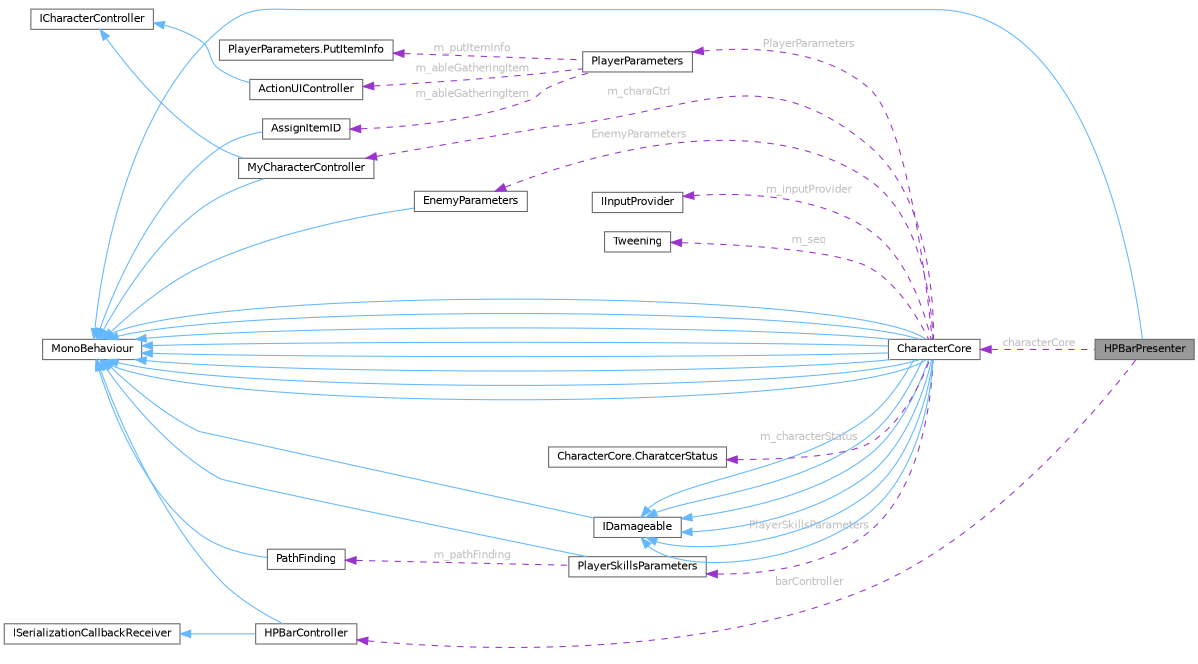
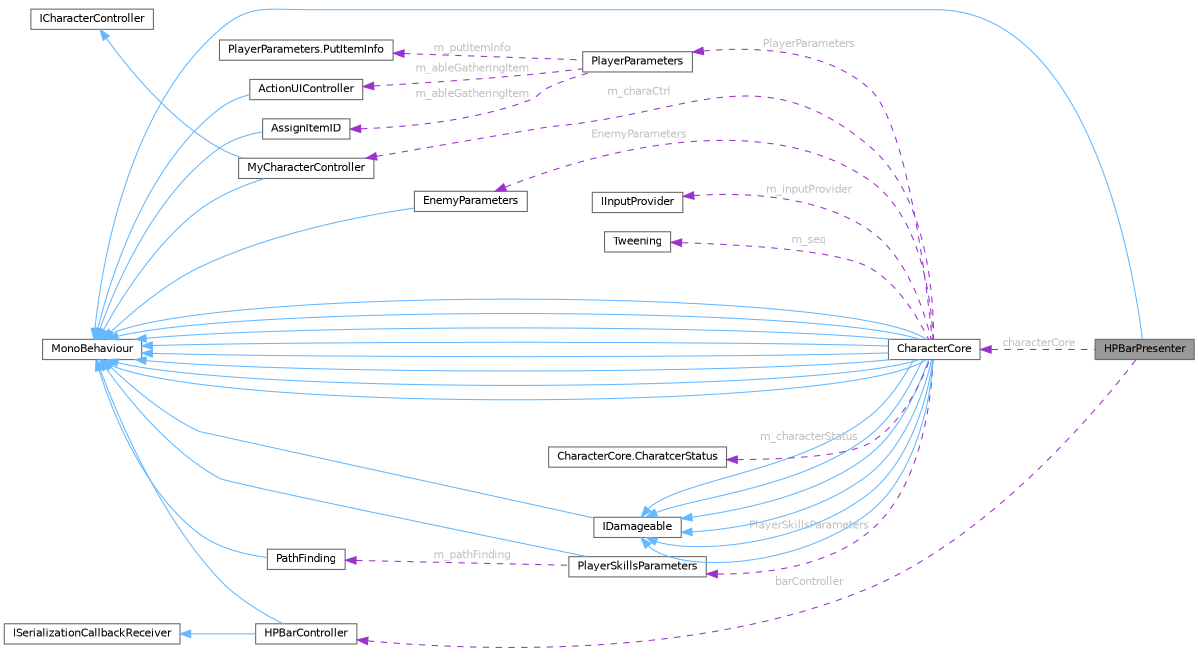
edge "ActionUIController" -> "ICharacterController": now "ActionUIController" -> "MonoBehaviour"
